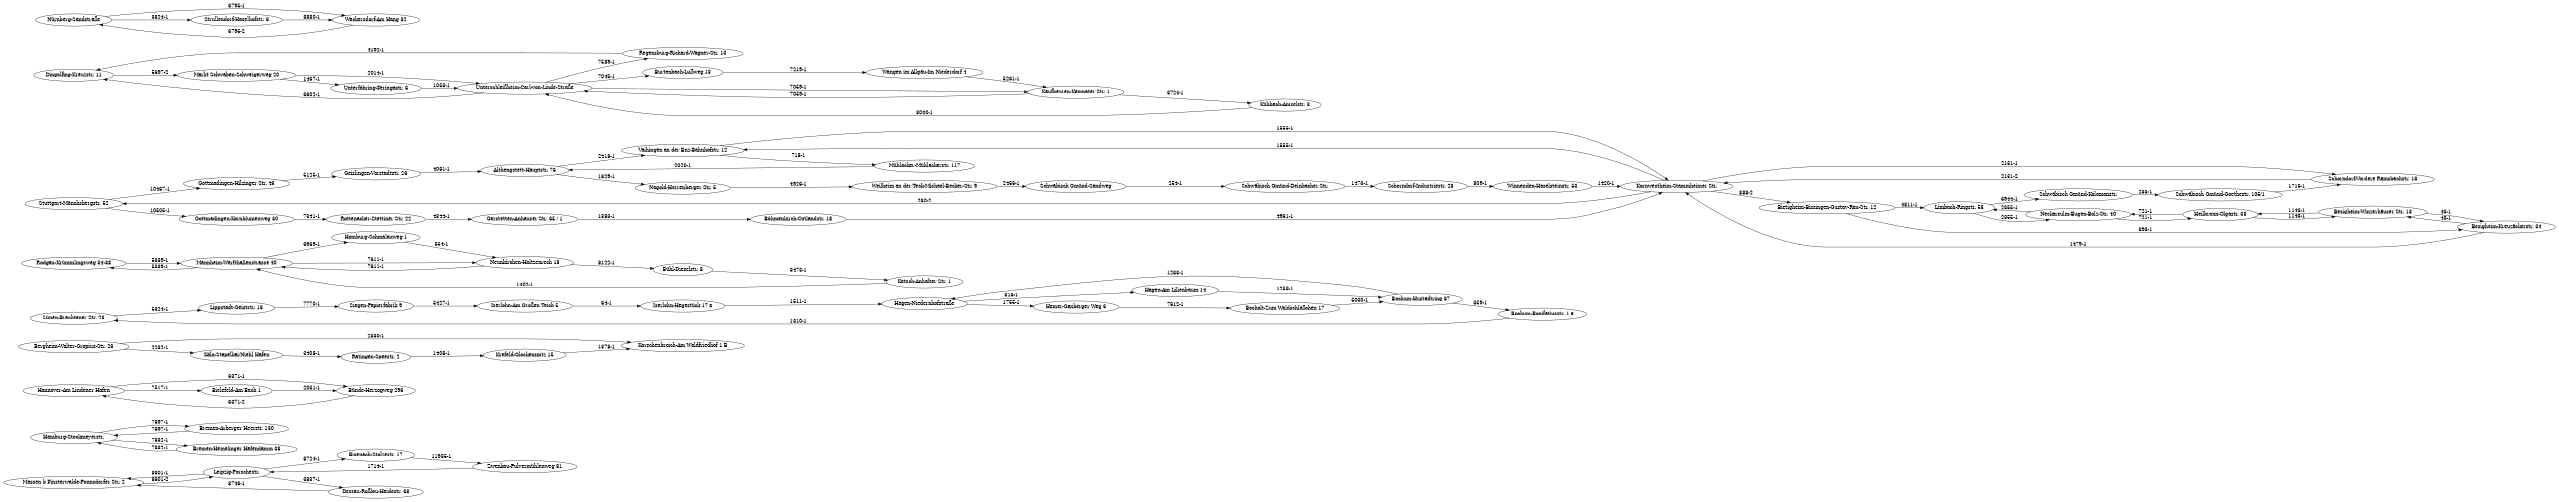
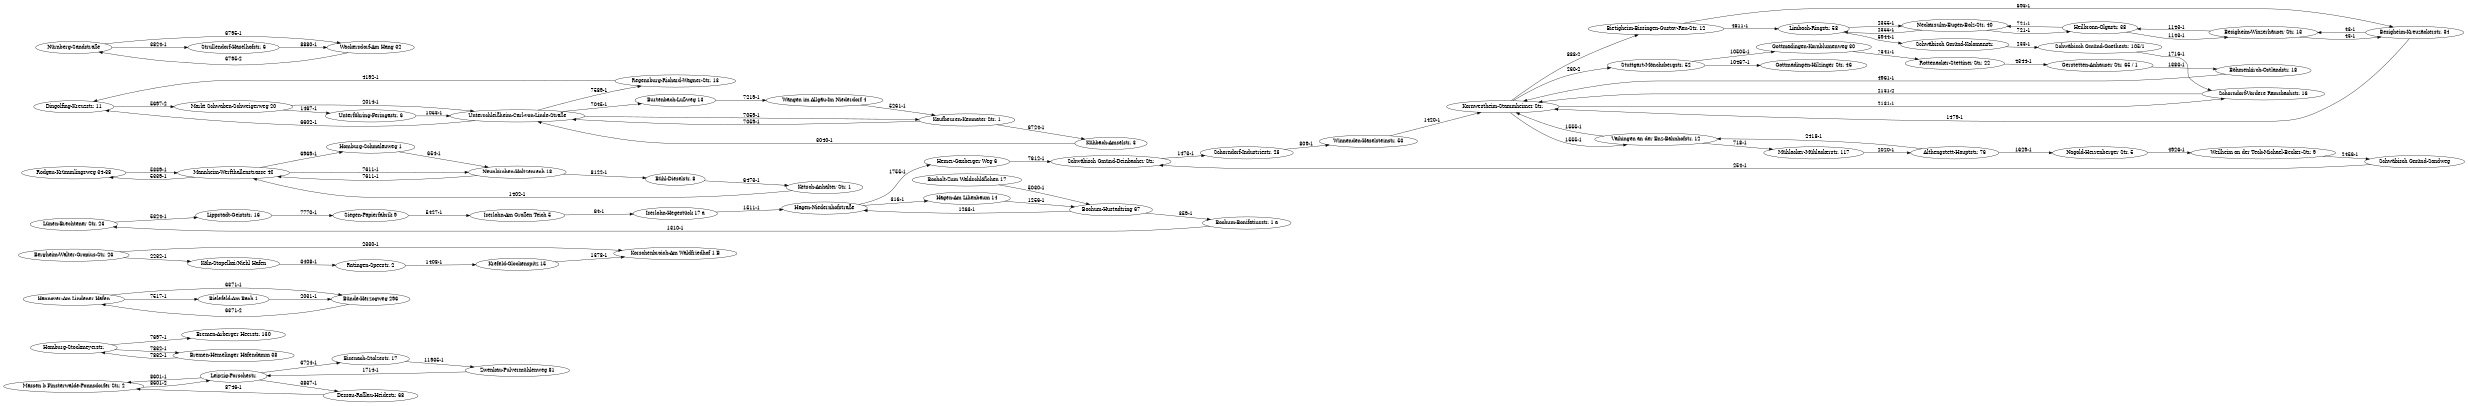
node "Geislingen-Vorstadtstr. 26": removed
edge "Hemer-Gaxberger Weg 6" -> "Bocholt-Zum Waldschlößchen 17": now "Hemer-Gaxberger Weg 6" -> "Schwäbisch Gmünd-Deinbacher Str."
edge "Bremen-Arberger Heerstr. 130" -> "Hamburg-Stockmeyerstr.": removed, label "7697-1"
